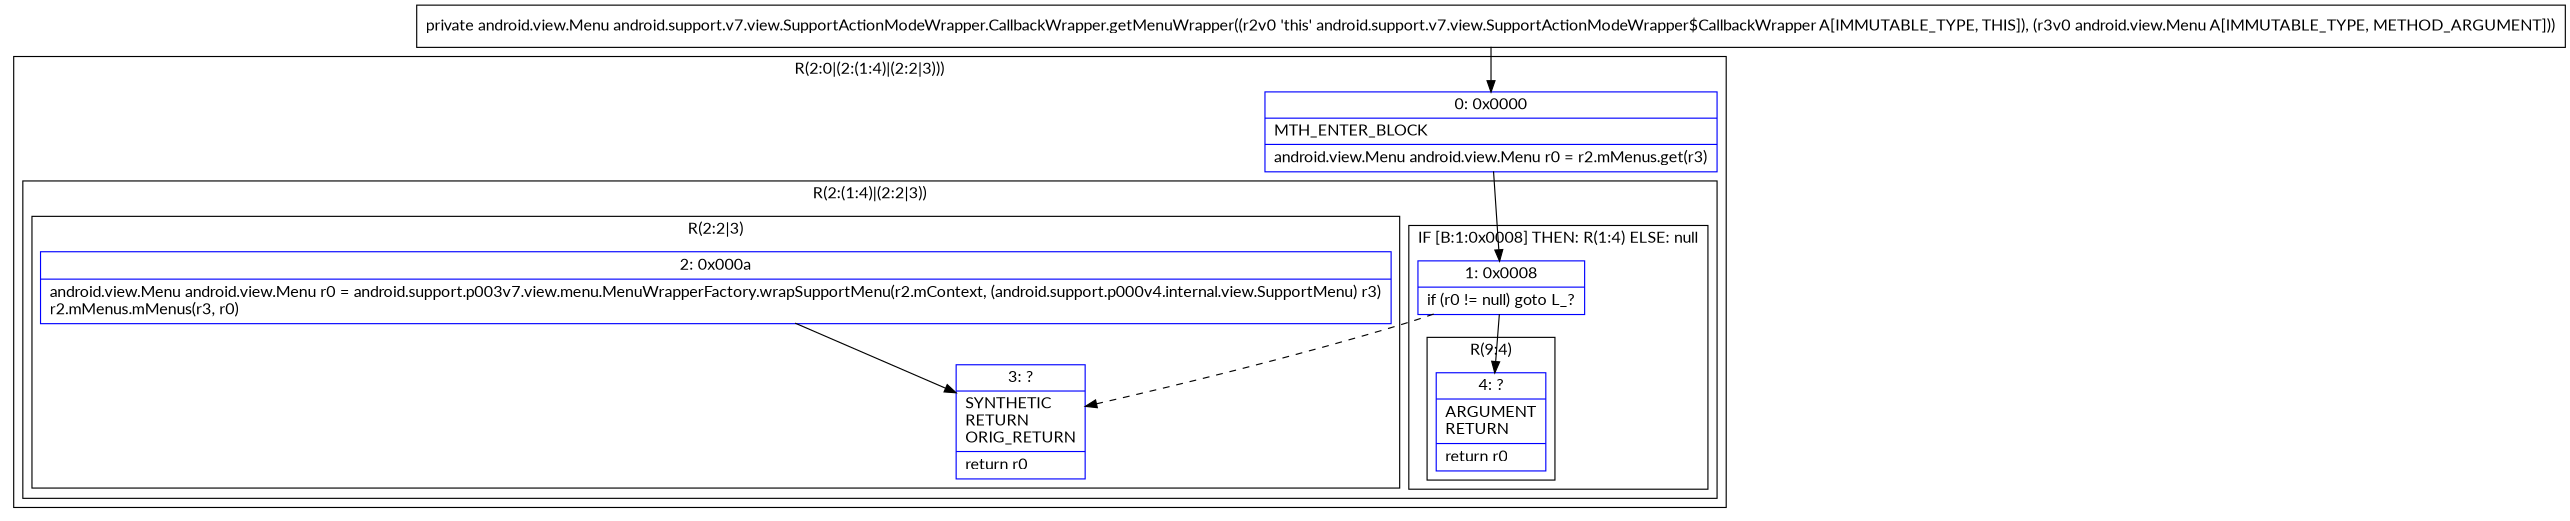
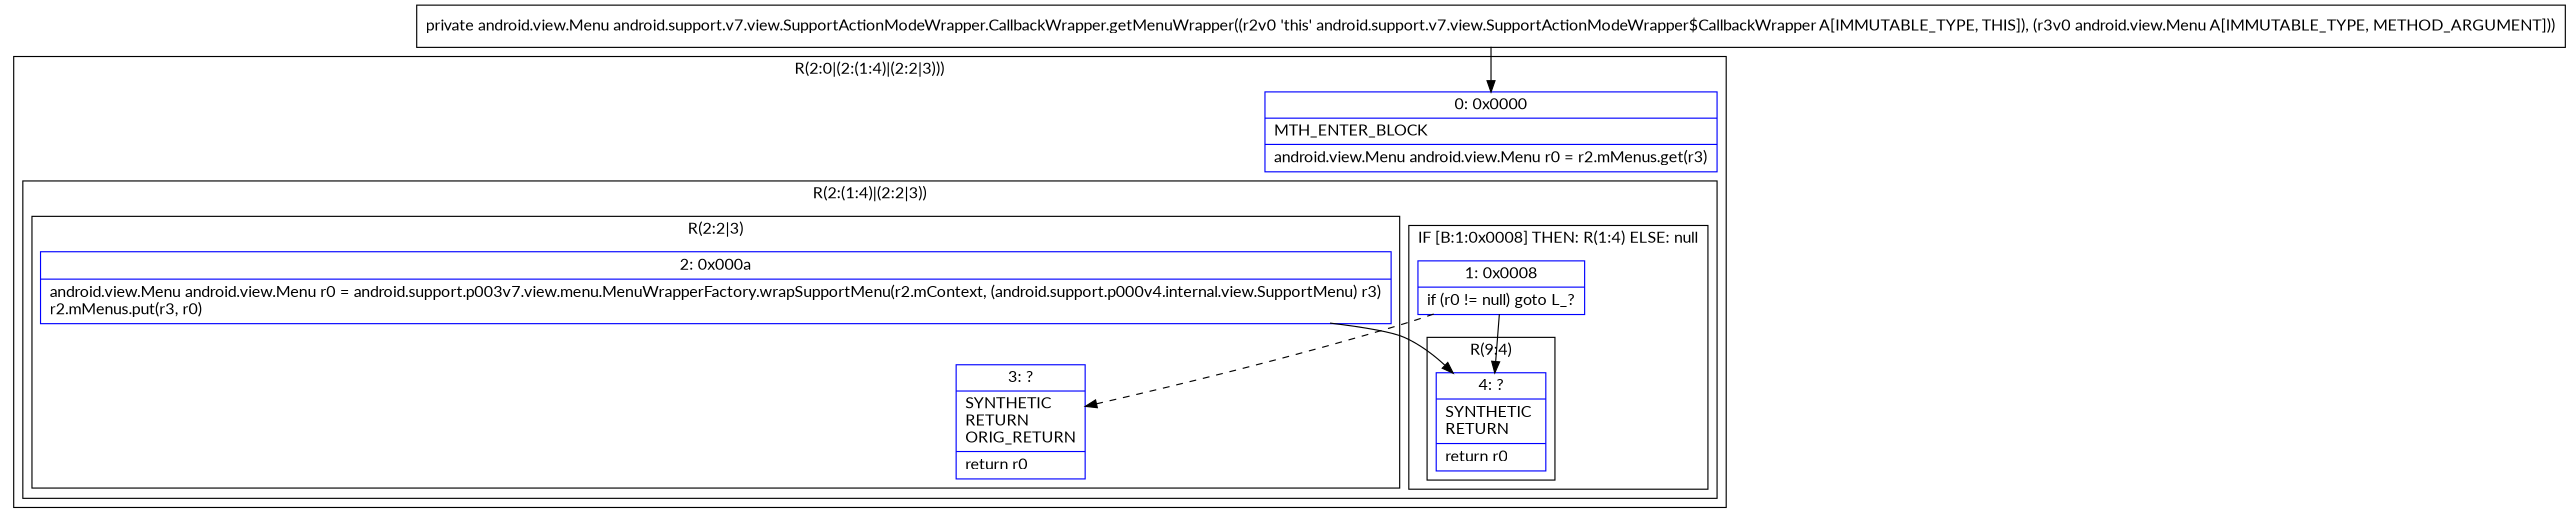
edge "0: 0x0000" -> "1: 0x0008": removed
node "2: 0x000a": text "r2.mMenus.mMenus(r3, r0)" -> "r2.mMenus.put(r3, r0)"
edge "2: 0x000a" -> "3: ?": now "2: 0x000a" -> "4: ?"
node "4: ?": text "ARGUMENT" -> "SYNTHETIC"
